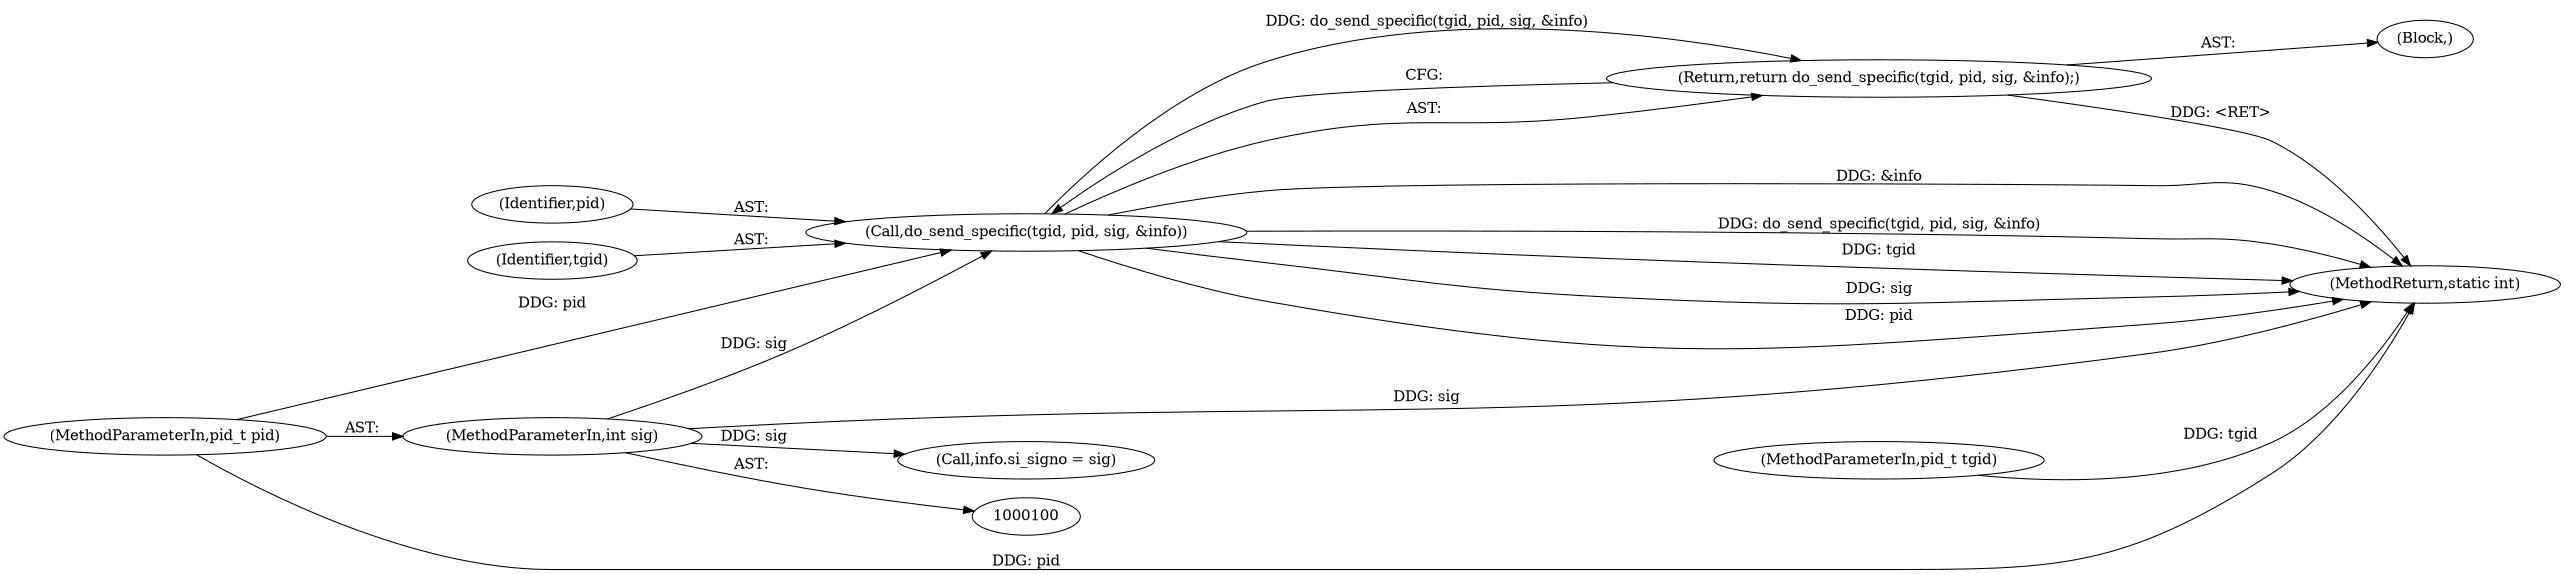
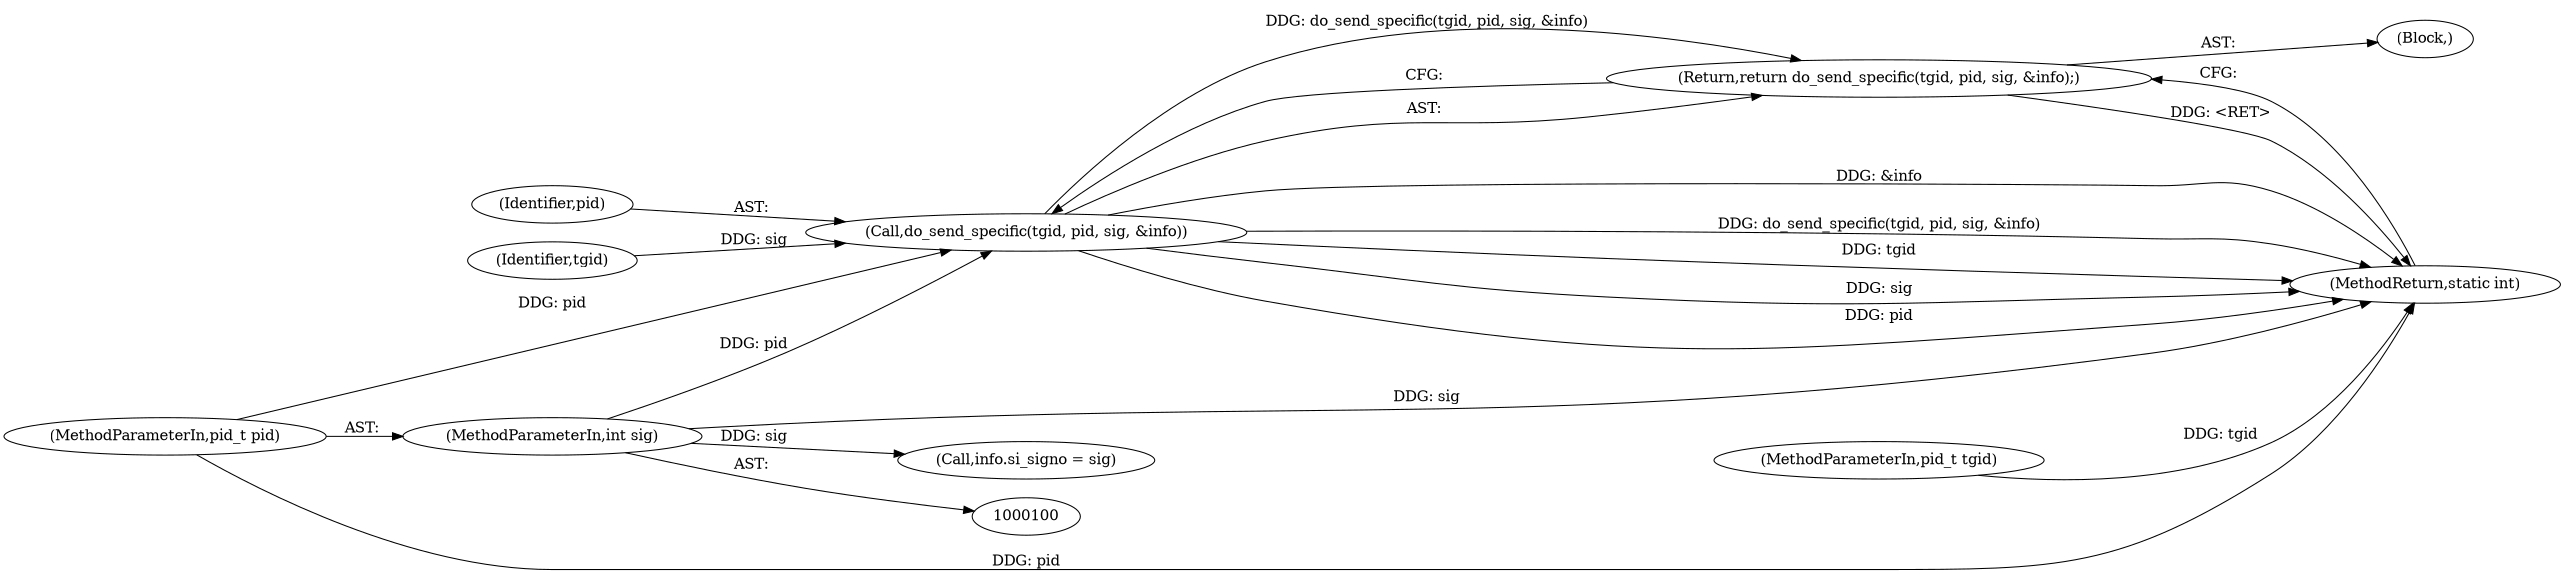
edge "(MethodReturn,static int)" -> "(Return,return do_send_specific(tgid, pid, sig, &info);)": added, label "CFG:"
edge "(Identifier,tgid)" -> "(Call,do_send_specific(tgid, pid, sig, &info))": label "AST: " -> "DDG: sig"
edge "(MethodParameterIn,int sig)" -> "(Call,do_send_specific(tgid, pid, sig, &info))": label "DDG: sig" -> "DDG: pid"
